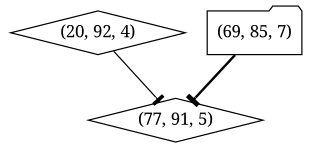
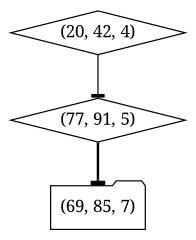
node "(20, 92, 4)": label "(20, 92, 4)" -> "(20, 42, 4)"
edge "(69, 85, 7)" -> "(77, 91, 5)": reversed
